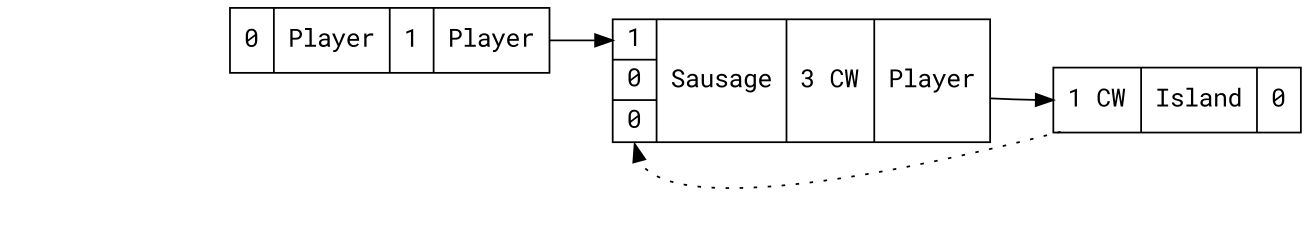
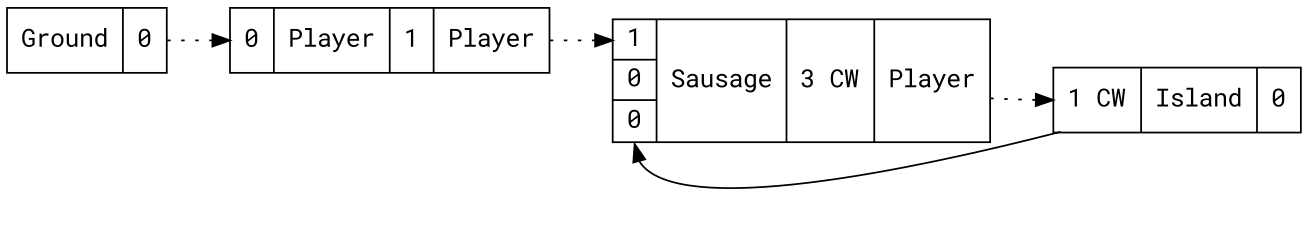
node "Ground": added
edge "0" -> "1": style solid -> dotted
edge "1" -> "1 CW": style solid -> dotted
edge "1 CW" -> "1": style dotted -> solid
